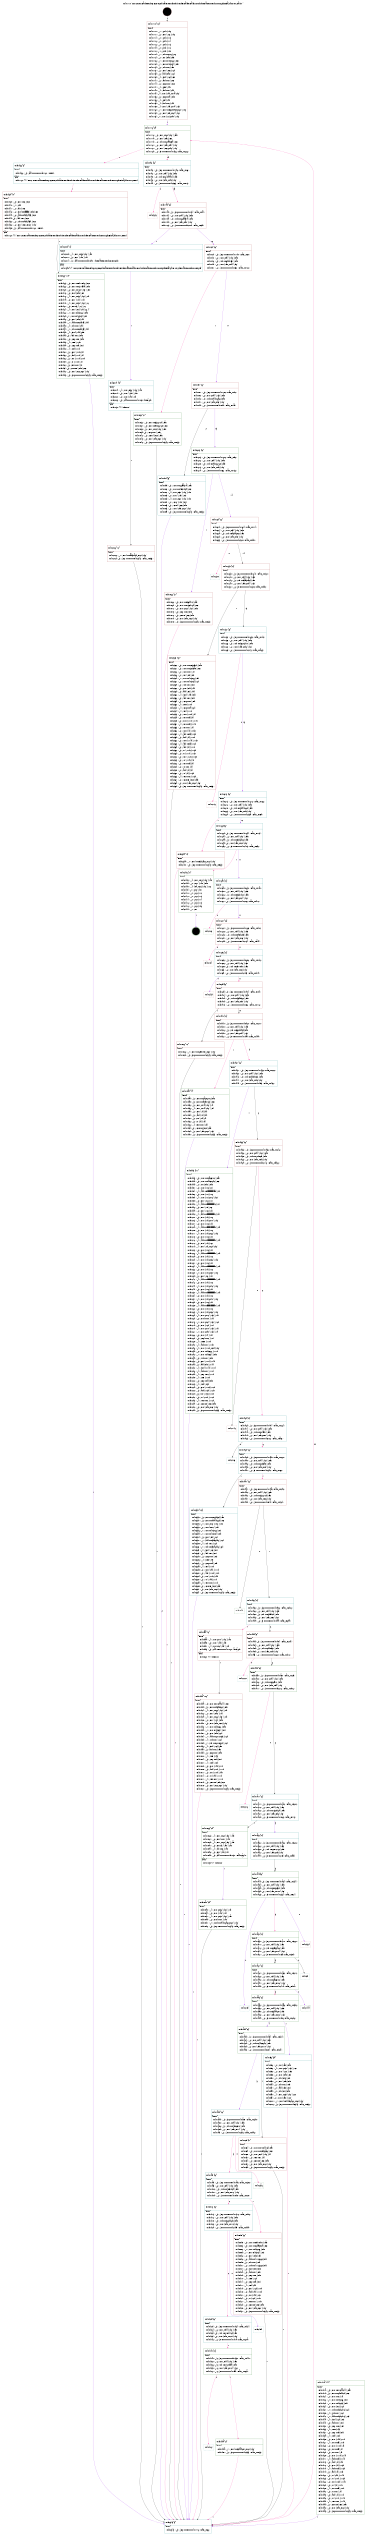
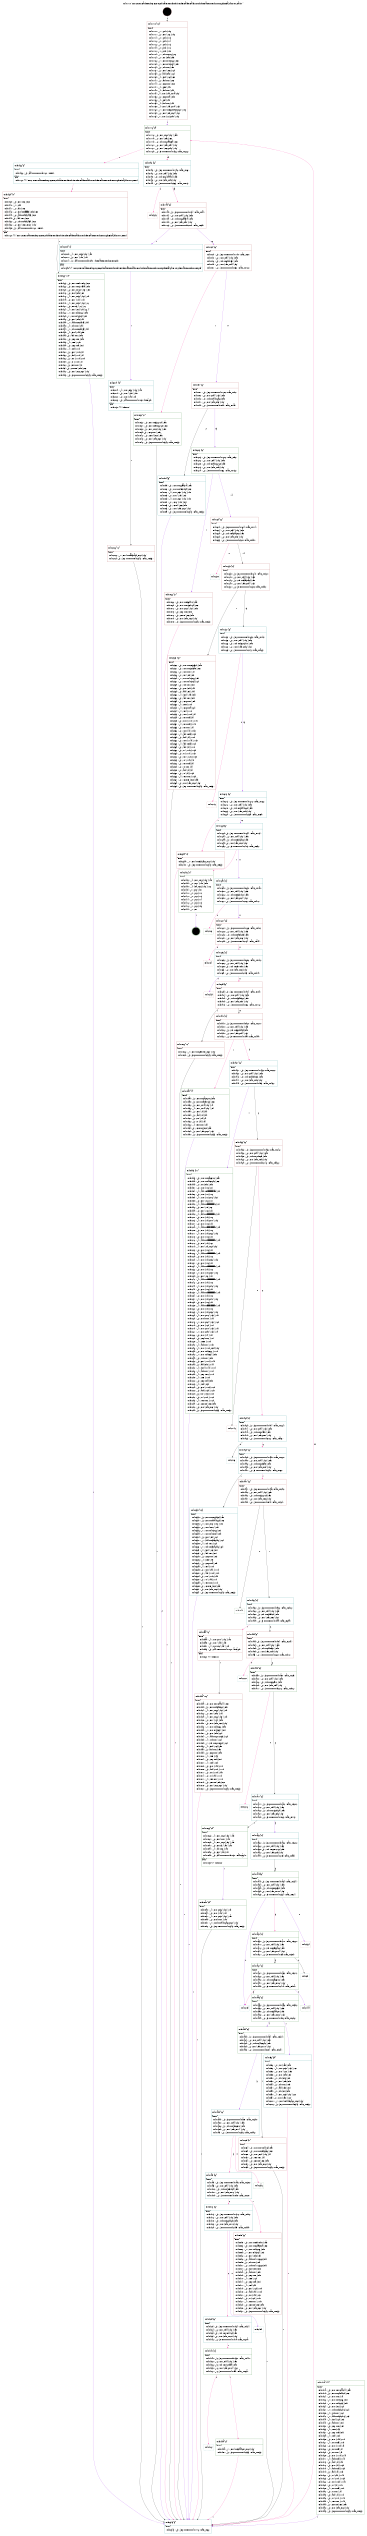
edge "0x401a87 [28]" -> "0x401aa3 [28]": now "0x401a87 [28]" -> "0x4021ef"
